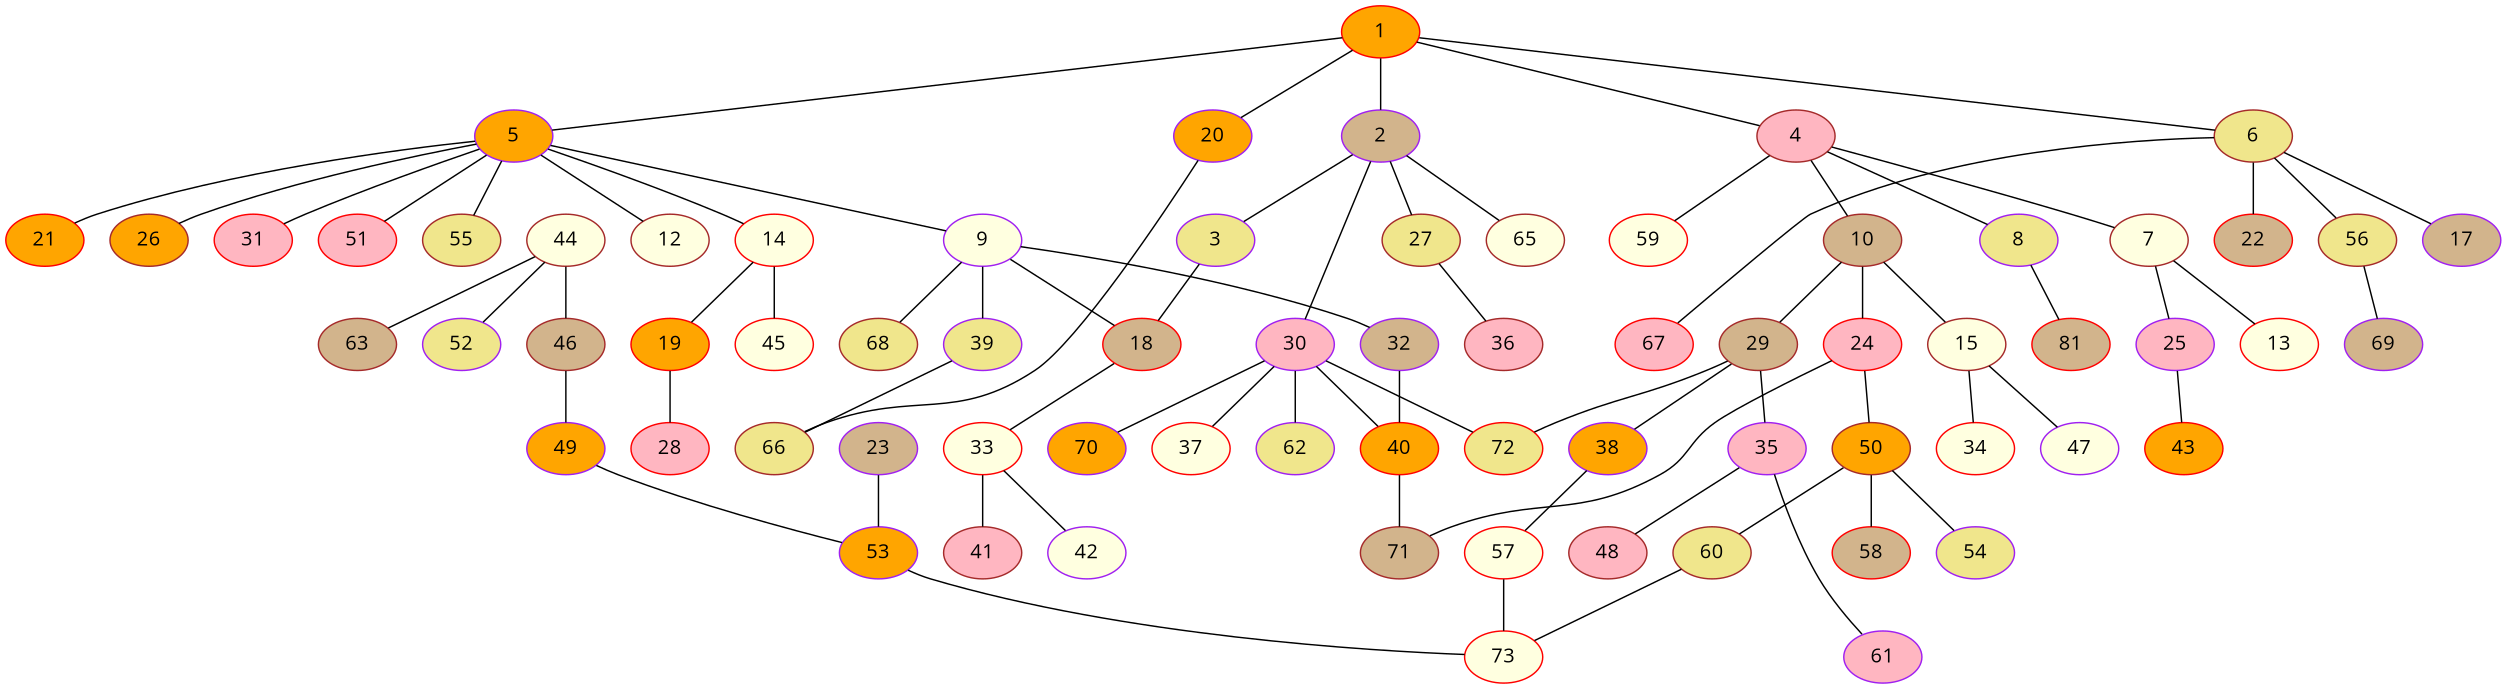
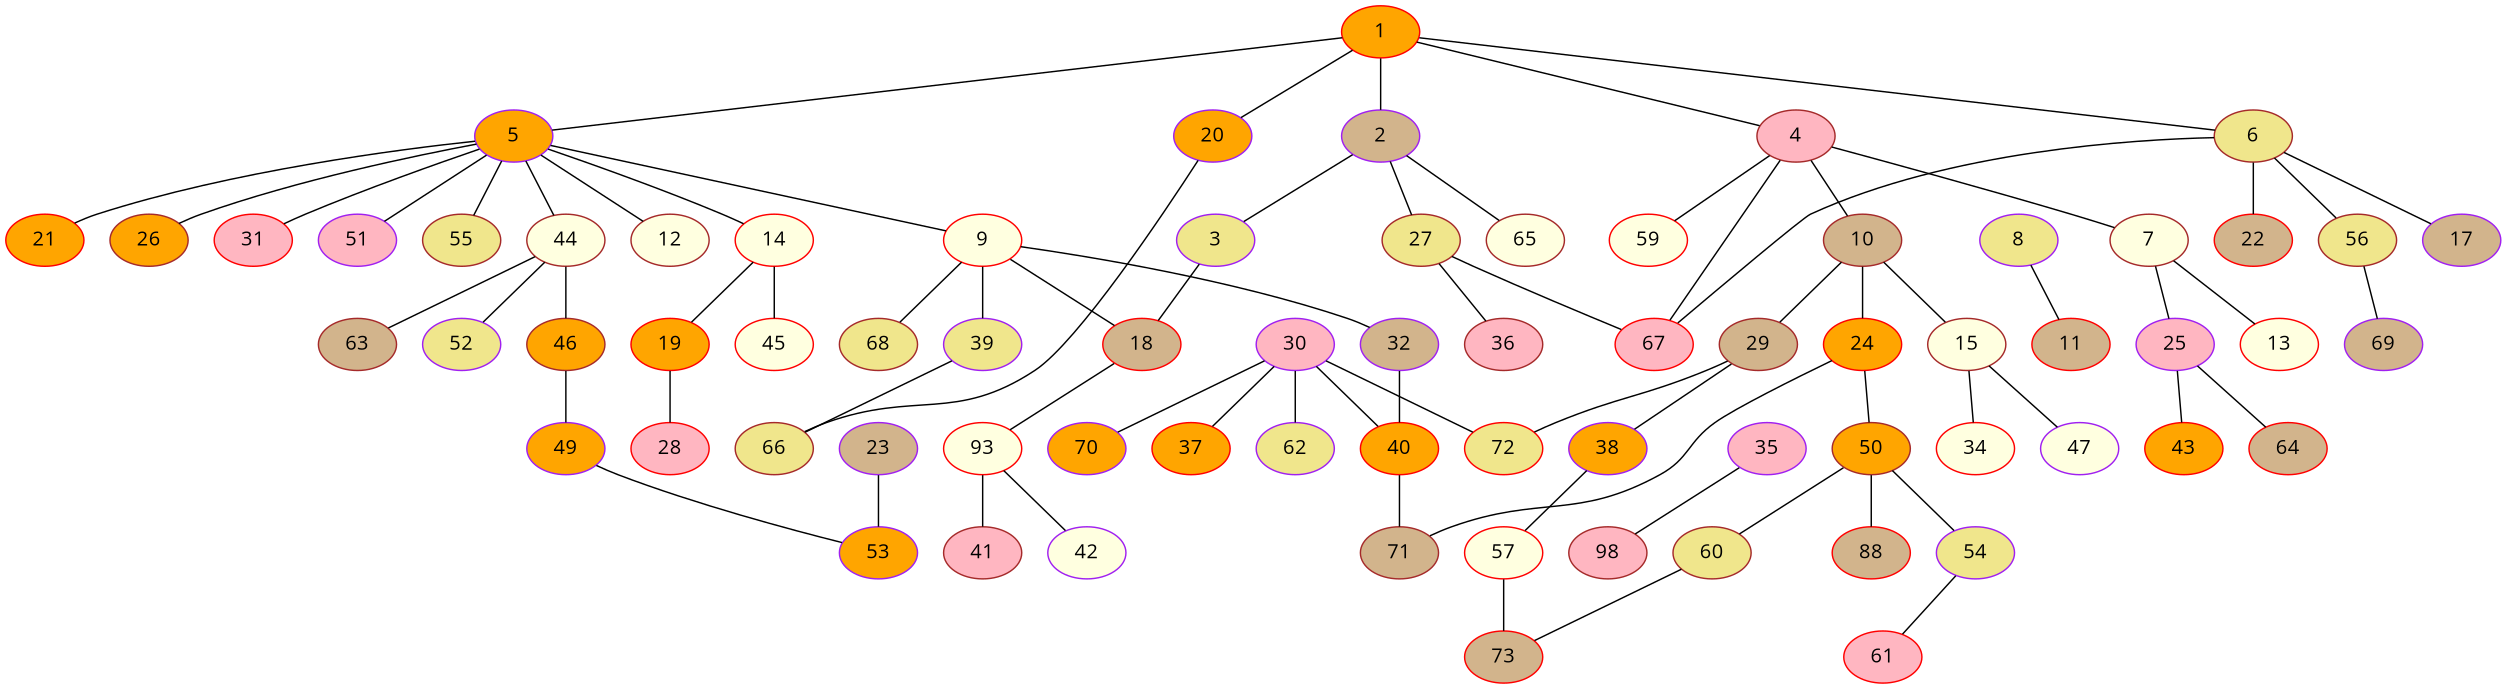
edge "5" -- "44": added
edge "4" -- "8": now "4" -- "67"
node "51": color red -> purple
node "9": color purple -> red
edge "2" -- "30": removed
edge "27" -- "67": added
node "46": fillcolor tan -> orange
node "24": fillcolor lightpink -> orange
node "81": label "81" -> "11"
edge "29" -- "35": removed
node "33": label "33" -> "93"
node "37": fillcolor lightyellow -> orange
node "64": added
node "48": label "48" -> "98"
node "58": label "58" -> "88"
edge "35" -- "61": now "54" -- "61"
edge "53" -- "73": removed
node "73": fillcolor lightyellow -> tan
node "61": color purple -> red
